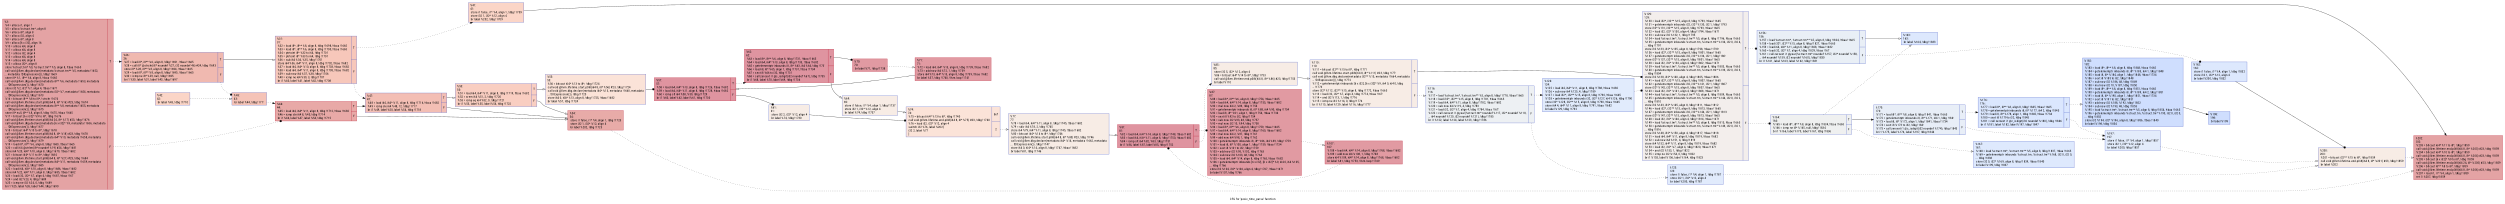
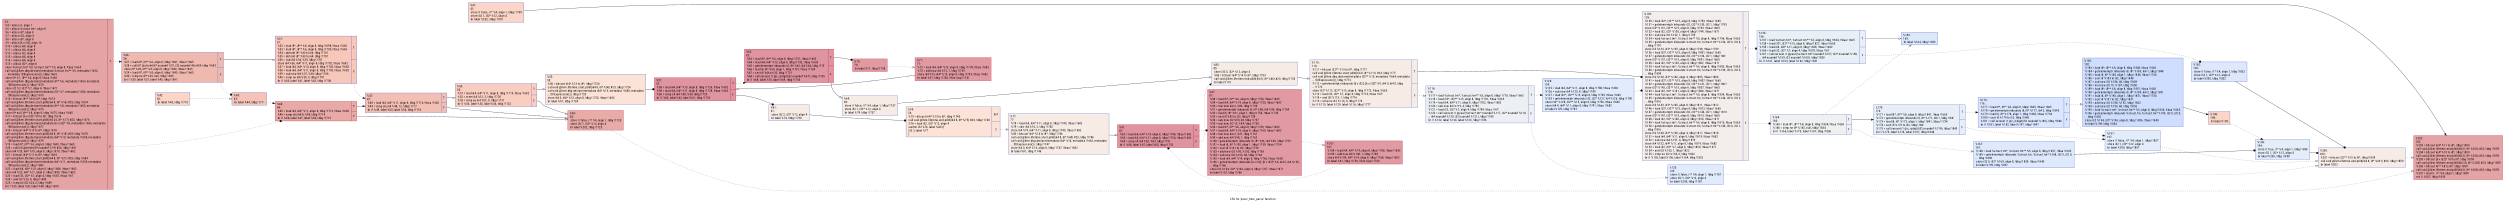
edge "%31:" -> "%41:": removed
node "%3:": text "%16 = bitcast i8** %8 to i8*, !strchr !1674" -> "%16 = bitcast i8** %8 to i8*, !dbg !1674"
edge "%69:" -> "%74:": now "%69:" -> "%85:"
node "%198:": fillcolor #93b5fe70 -> #f5a08170
node "%199:": added
